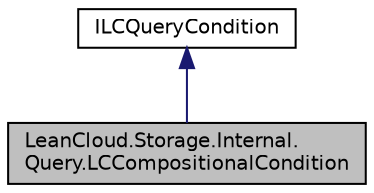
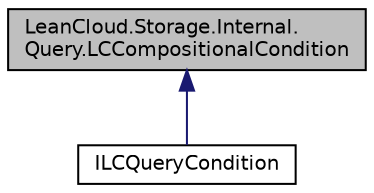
edge "LeanCloud.Storage.Internal. Query.LCCompositionalCondition" -> "ILCQueryCondition": reversed
